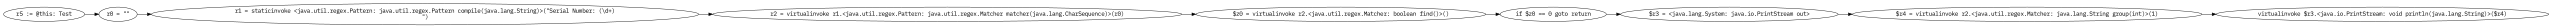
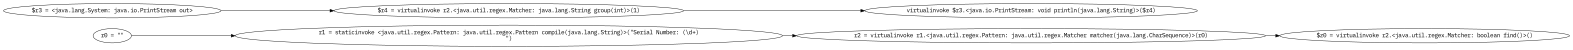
node "r5 := @this: Test": removed
node "if $z0 == 0 goto return": removed
